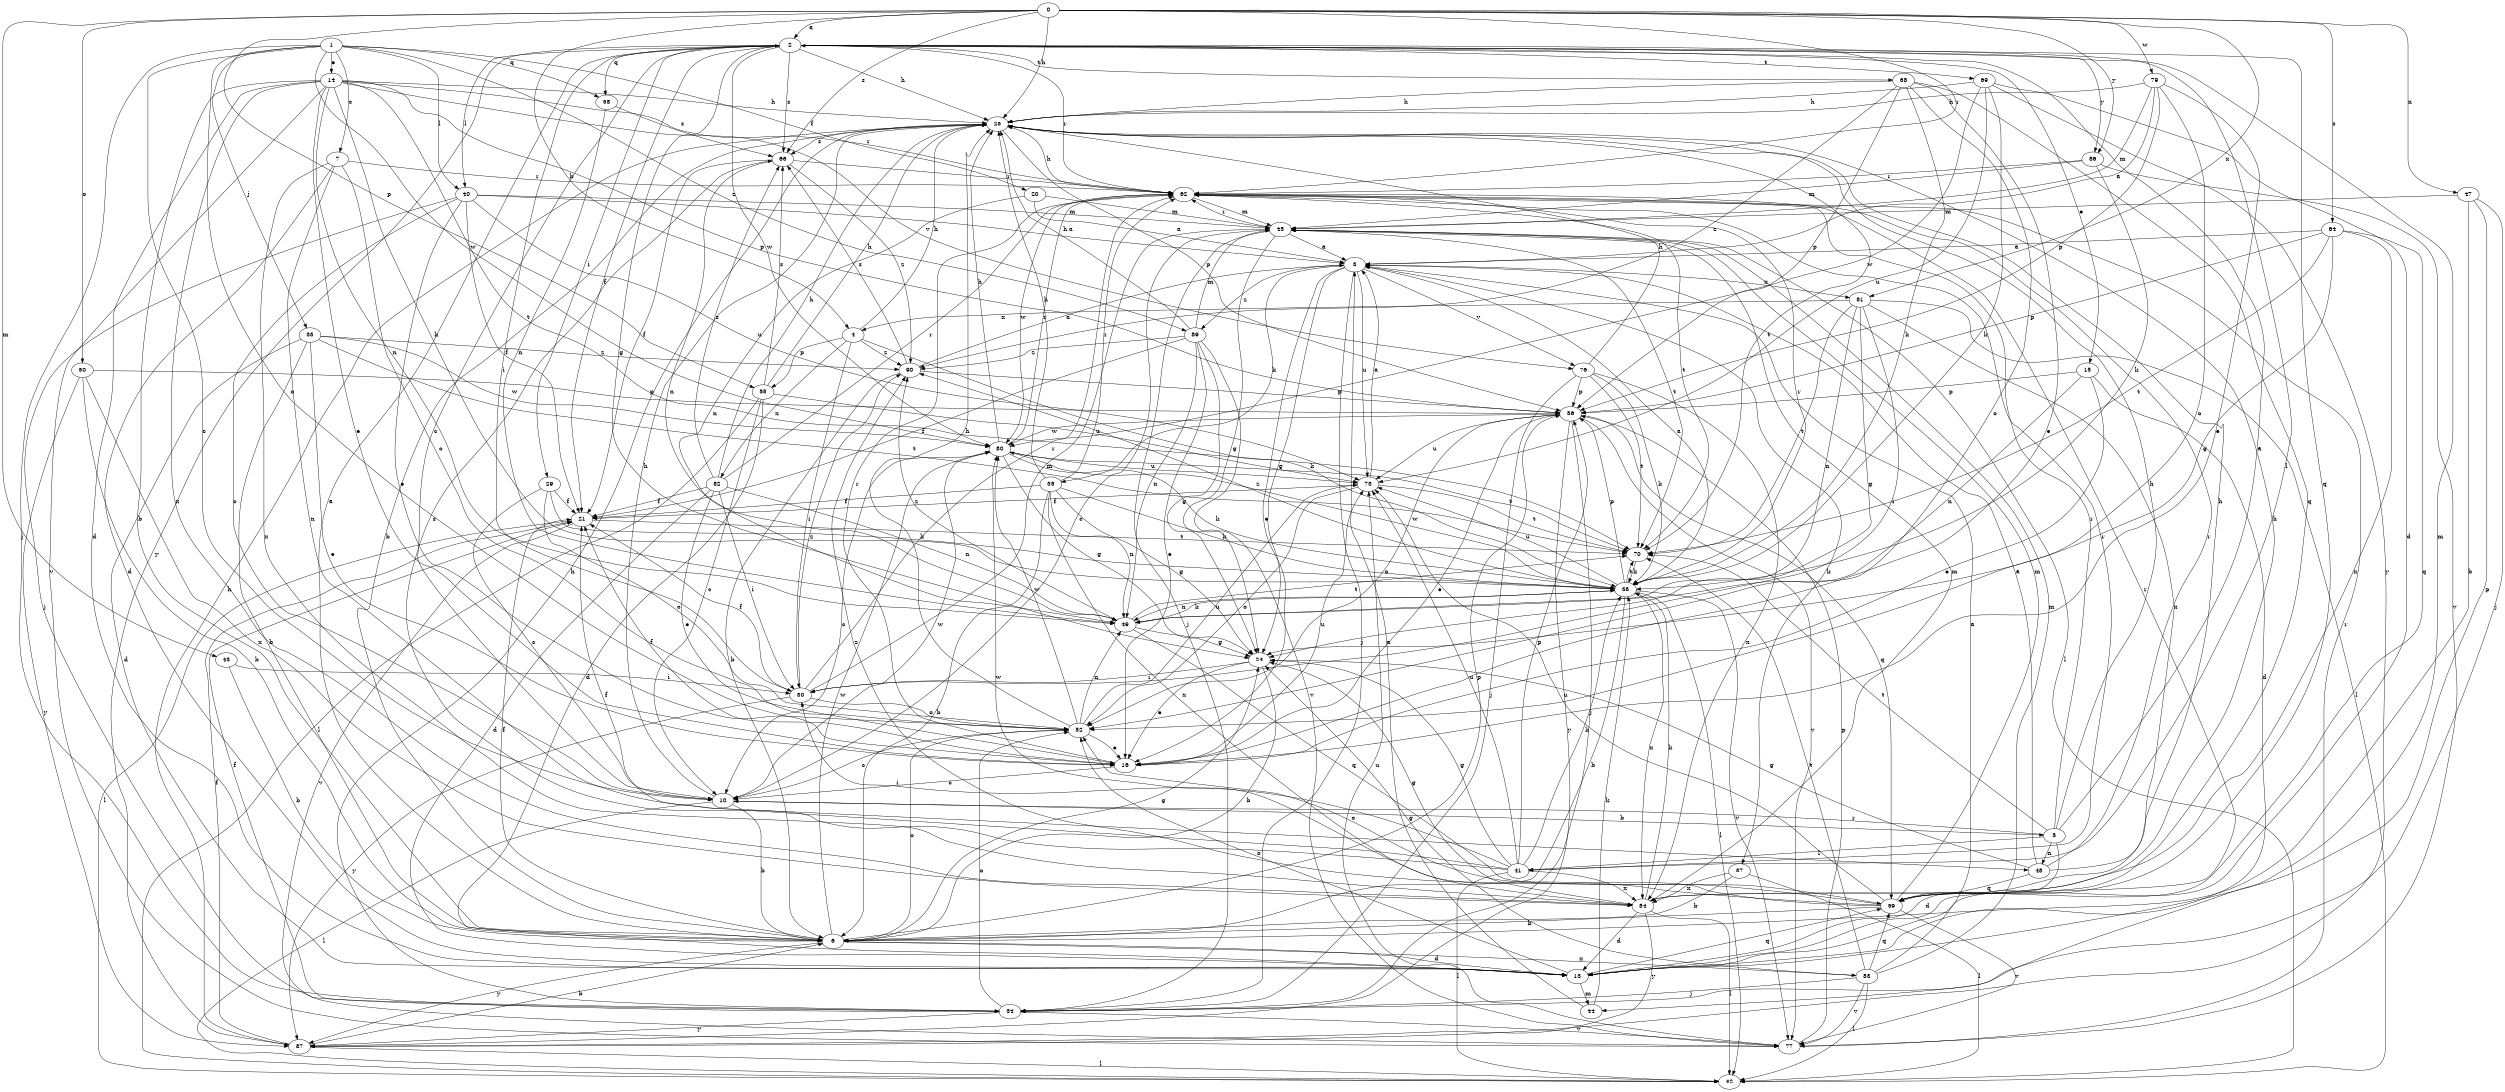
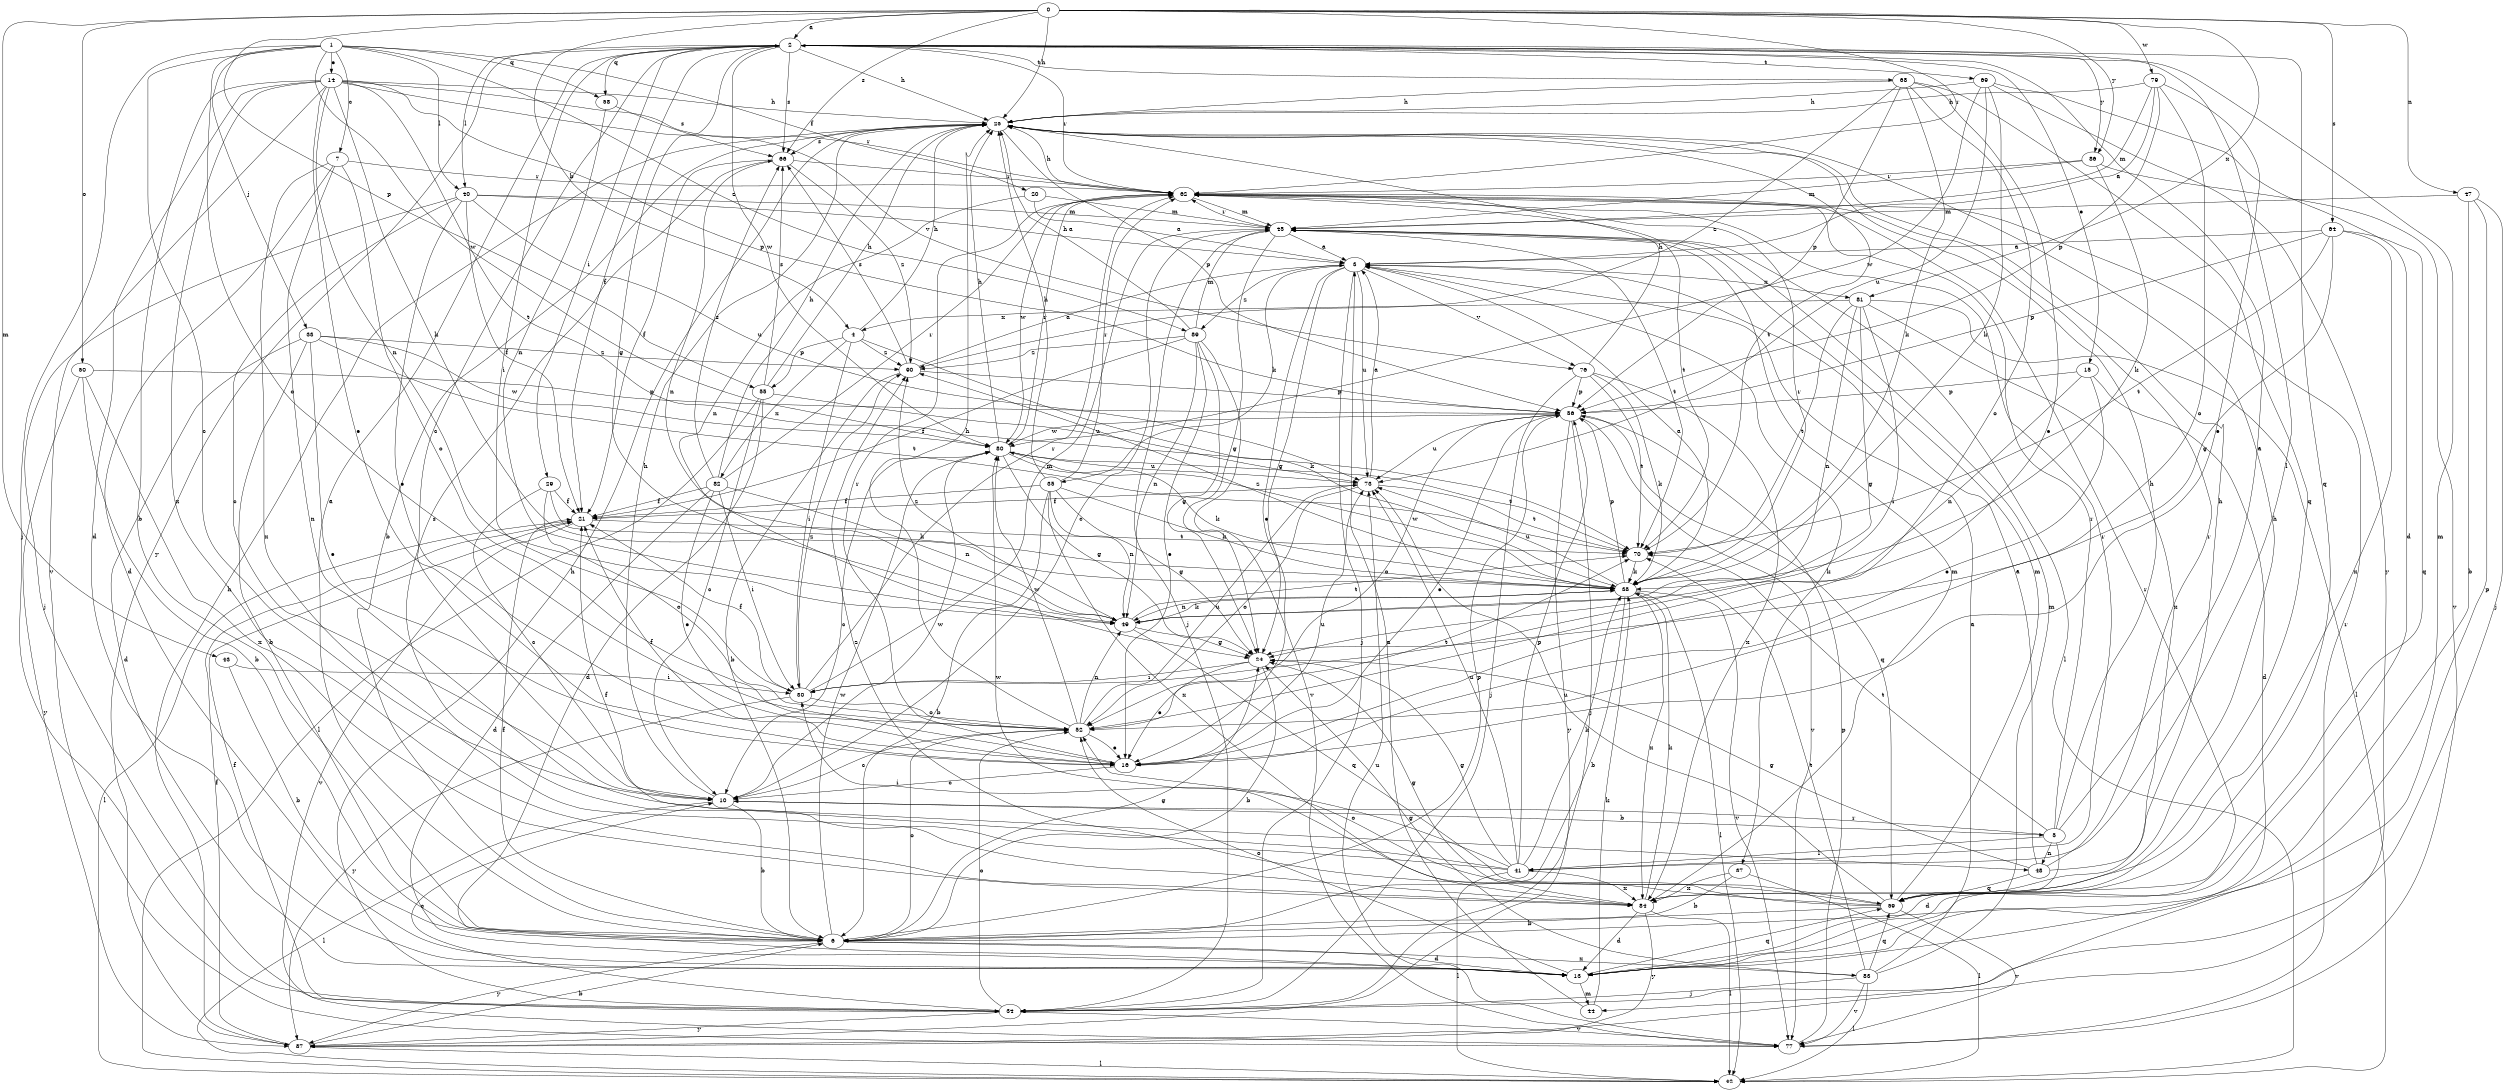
edge "38" -> "70": now "52" -> "70"
edge "34" -> "10": added, label "c"
